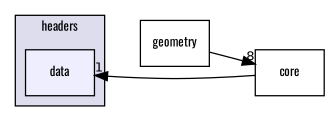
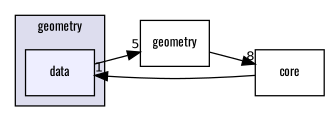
cluster "headers": label "headers" -> "geometry"
edge "data" -> "geometry": added
